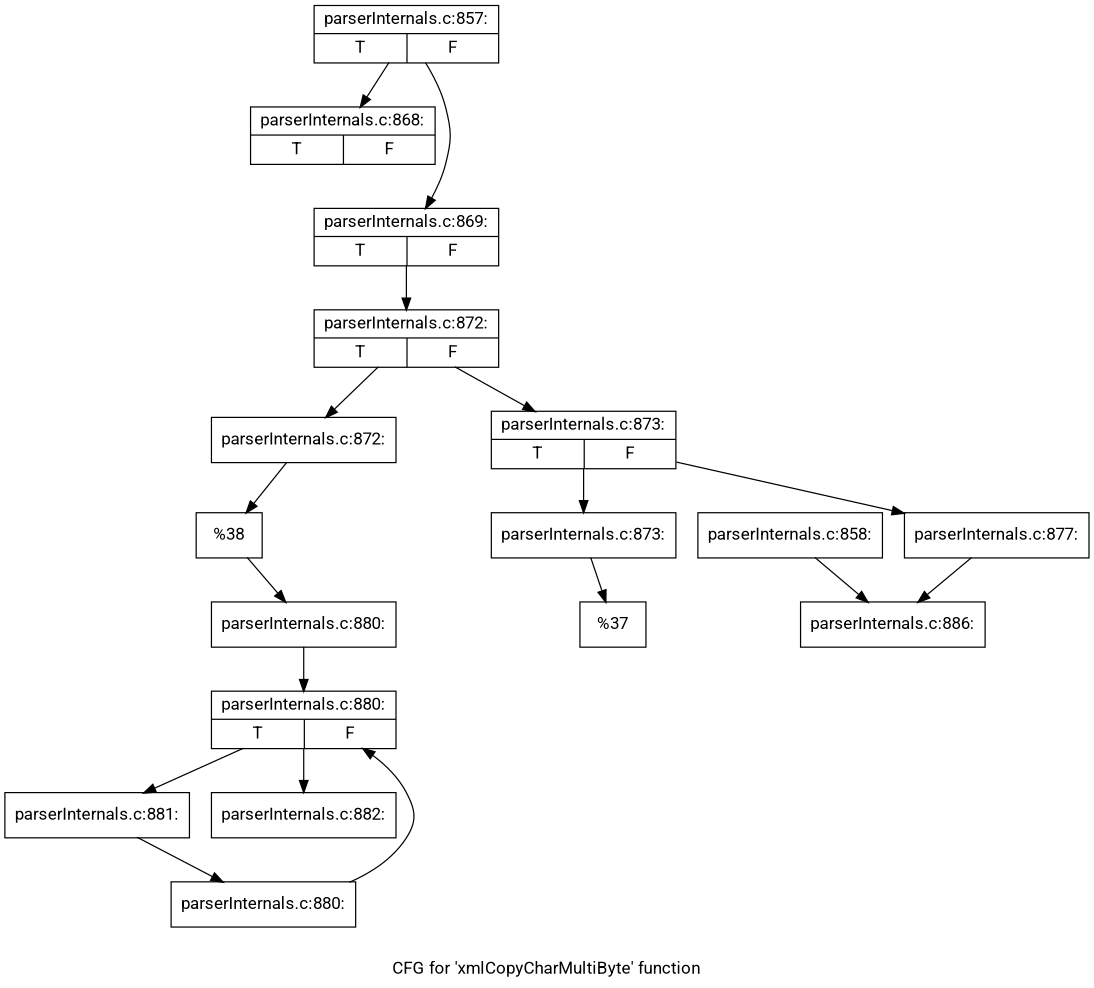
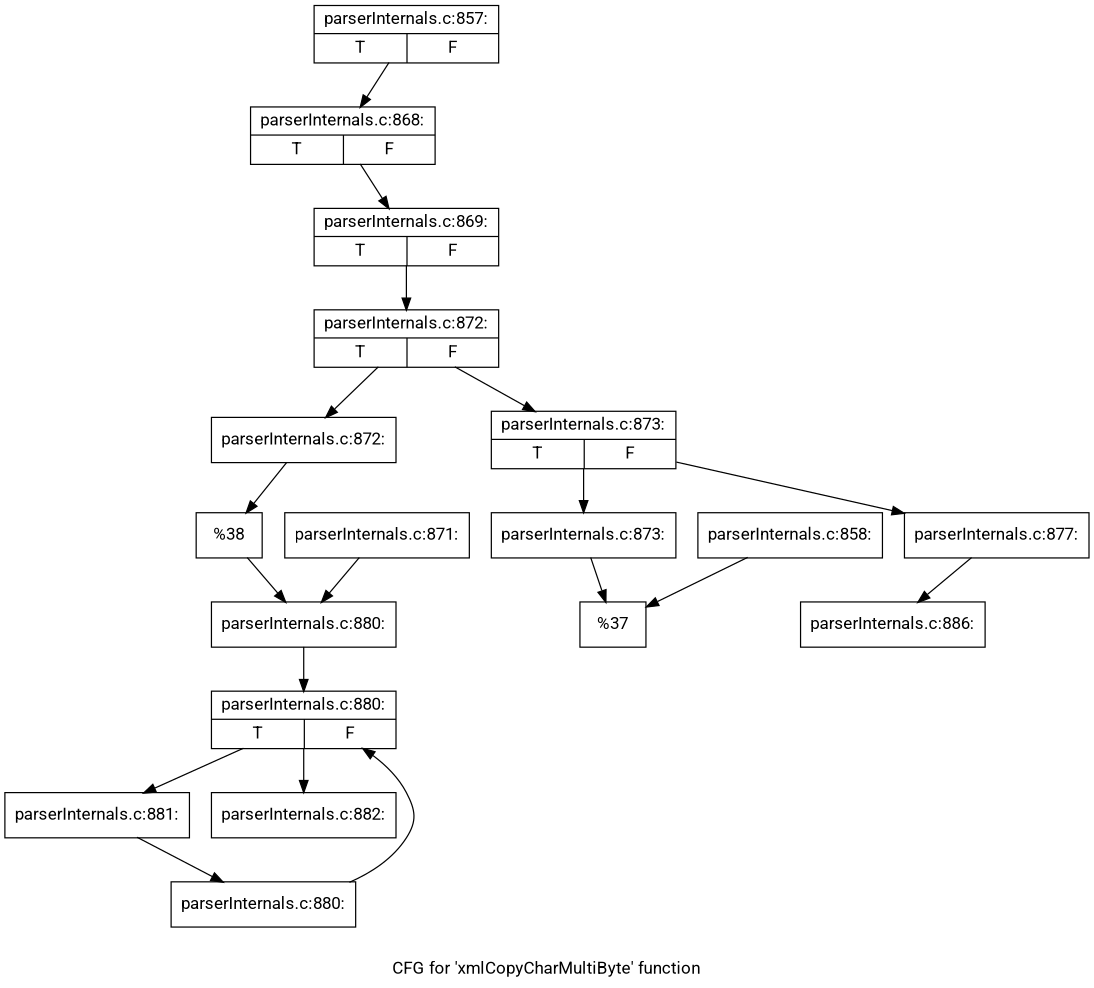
edge "parserInternals.c:857:" -> "parserInternals.c:869:": now "parserInternals.c:868:" -> "parserInternals.c:869:"
node "parserInternals.c:871:": added
edge "parserInternals.c:858:" -> "parserInternals.c:886:": now "parserInternals.c:858:" -> "%37"
